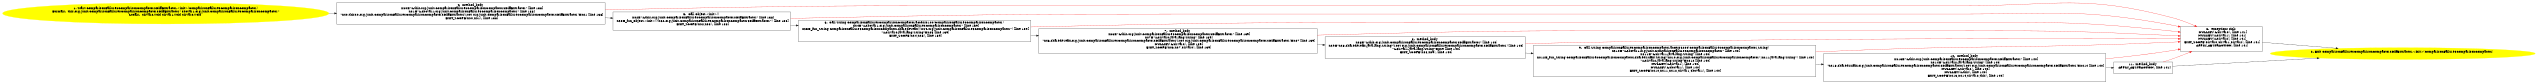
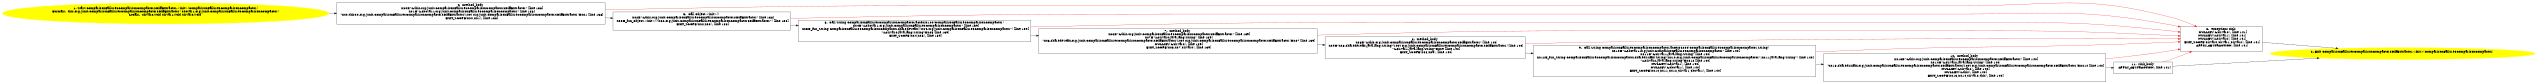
node "11:  method_body APPLY_ABSTRACTION; [line 141]": label "11:  method_body APPLY_ABSTRACTION; [line 141]" -> "11:  sink_body APPLY_ABSTRACTION; [line 141]"
